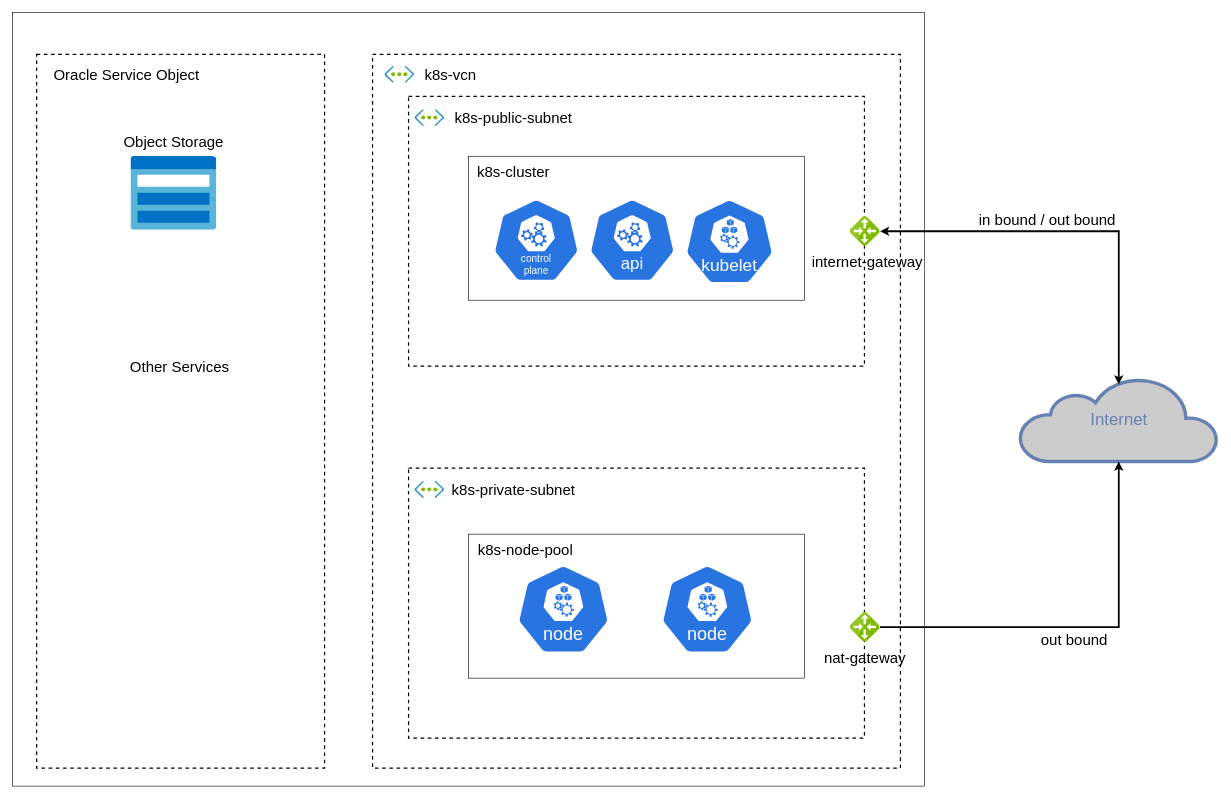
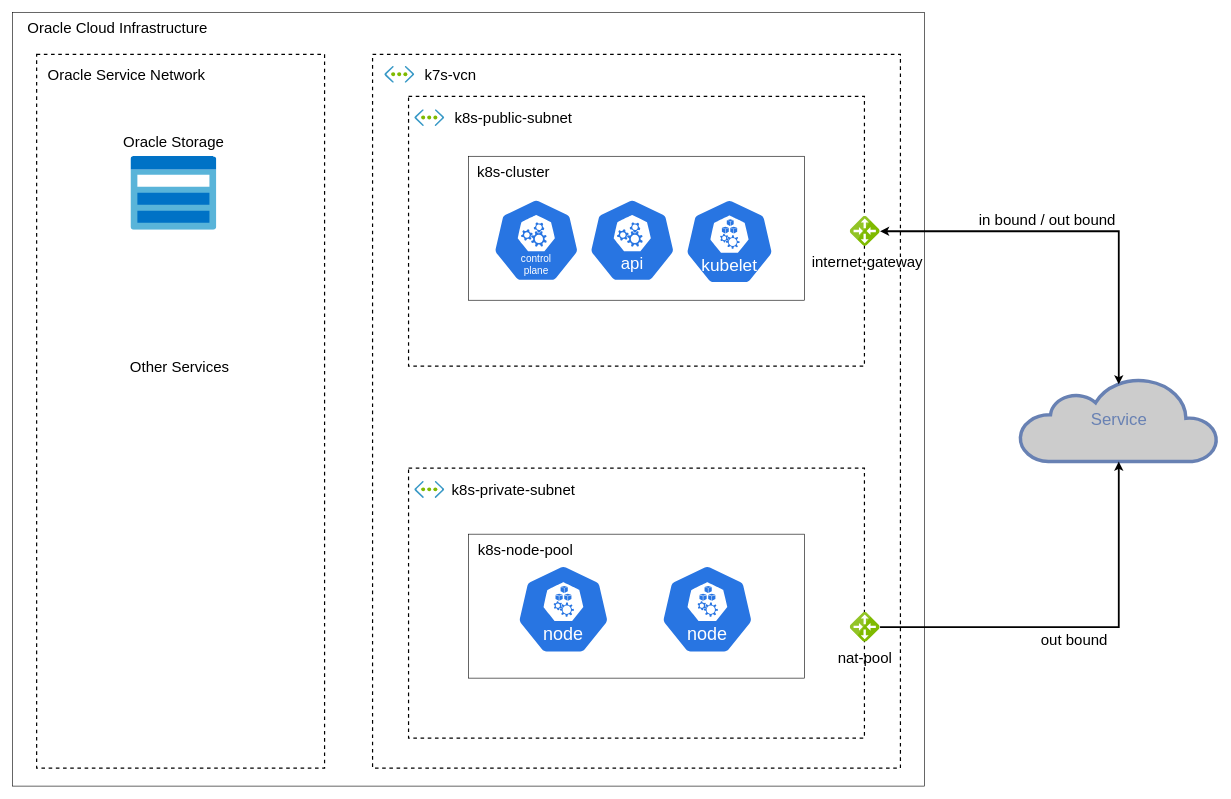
node "Oracle Cloud Infrastructure": added
node "Oracle Service Object": label "Oracle Service Object" -> "Oracle Service Network"
node "k8s-vcn": label "k8s-vcn" -> "k7s-vcn"
node "Object Storage": label "Object Storage" -> "Oracle Storage"
node "Internet": label "Internet" -> "Service"
node "nat-gateway": label "nat-gateway" -> "nat-pool"
